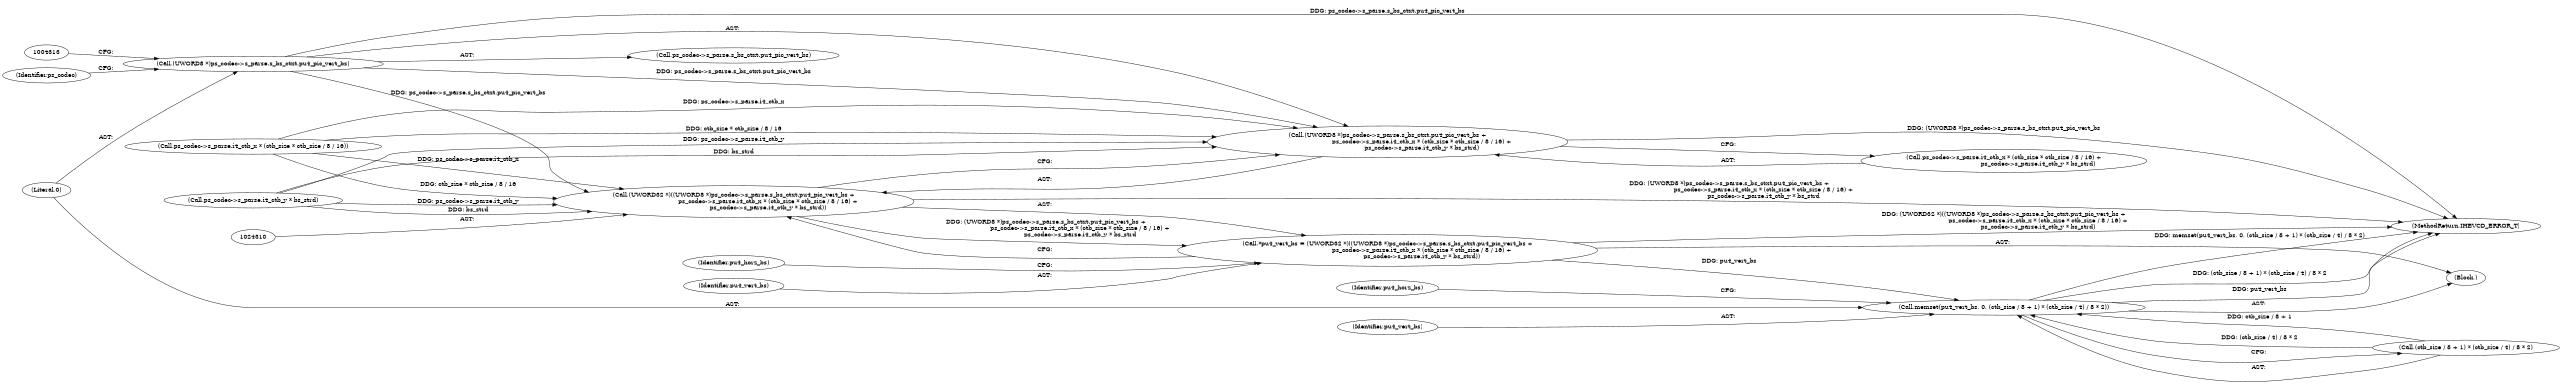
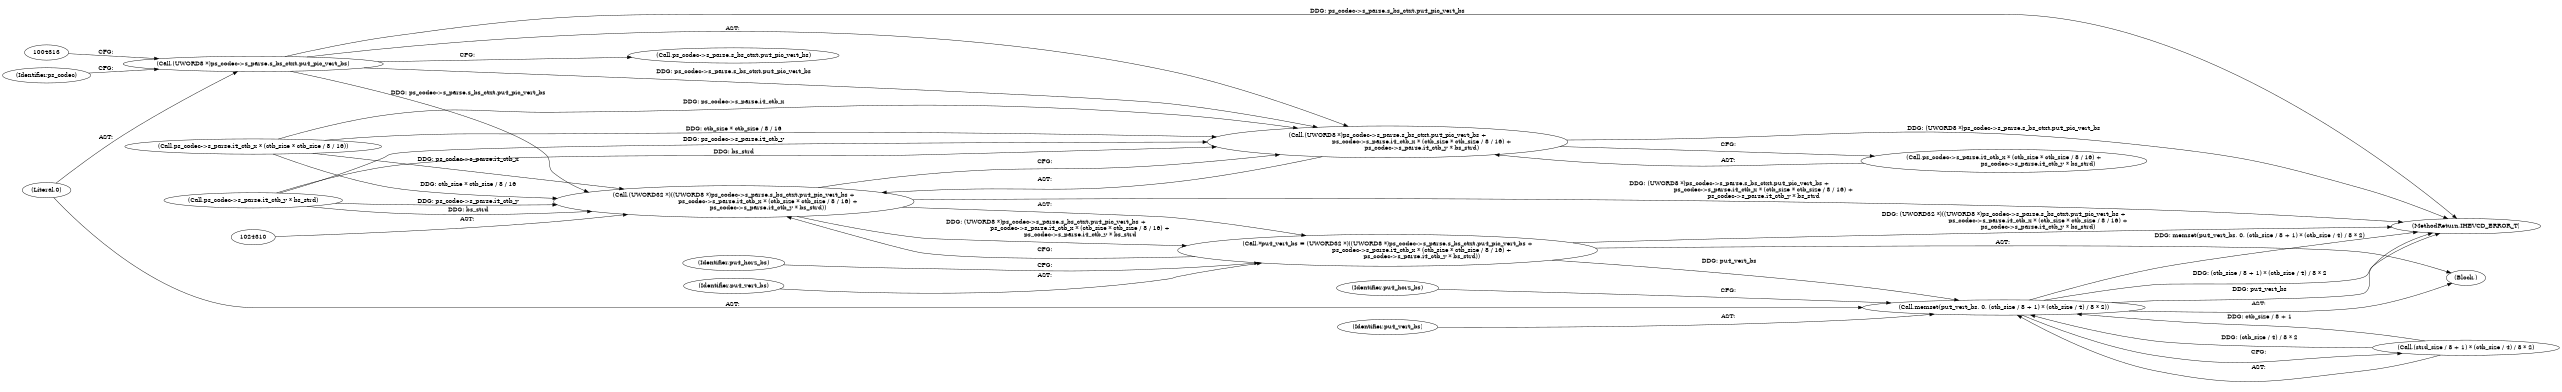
edge "(Call,(UWORD8 *)ps_codec->s_parse.s_bs_ctxt.pu4_pic_vert_bs)" -> "(Call,ps_codec->s_parse.s_bs_ctxt.pu4_pic_vert_bs)": label "AST: " -> "CFG: "
node "(Call,(ctb_size / 8 + 1) * (ctb_size / 4) / 8 * 2)": label "(Call,(ctb_size / 8 + 1) * (ctb_size / 4) / 8 * 2)" -> "(Call,(strd_size / 8 + 1) * (ctb_size / 4) / 8 * 2)"
